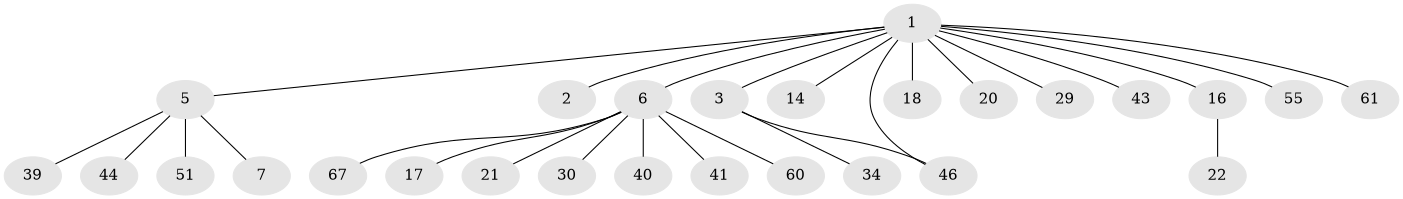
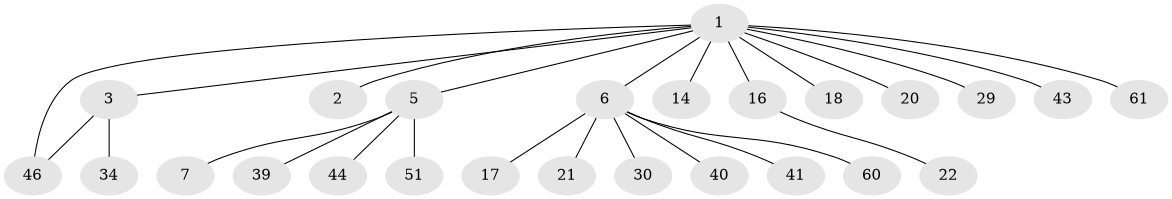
node "55": removed
node "67": removed
